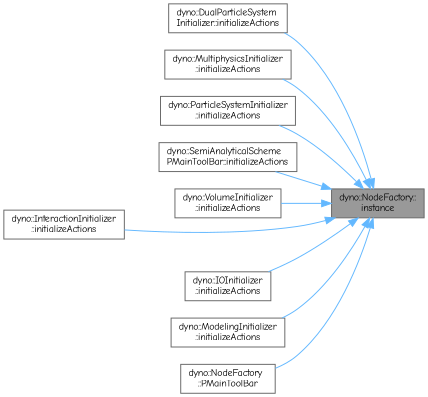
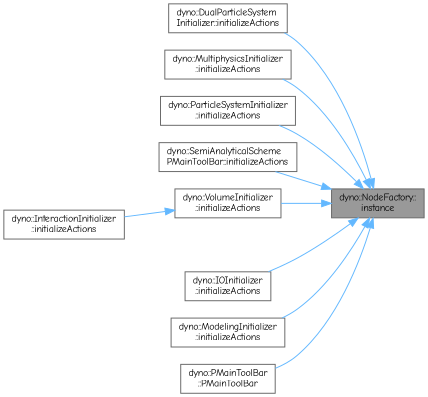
edge "dyno::InteractionInitializer ::initializeActions" -> "dyno::NodeFactory:: instance": now "dyno::InteractionInitializer ::initializeActions" -> "dyno::VolumeInitializer ::initializeActions"
node "dyno::NodeFactory ::PMainToolBar": label "dyno::NodeFactory ::PMainToolBar" -> "dyno::PMainToolBar ::PMainToolBar"
